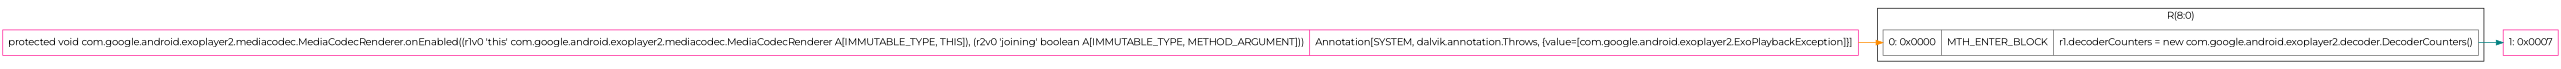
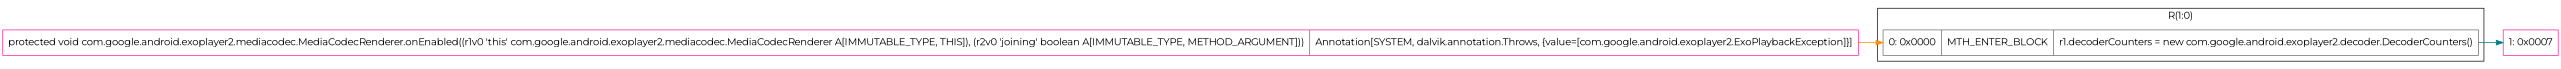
cluster "R(8:0)": label "R(8:0)" -> "R(1:0)"
